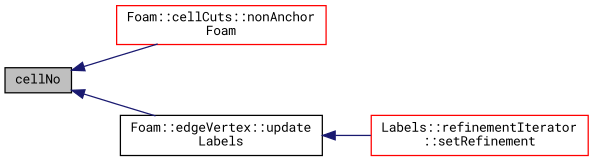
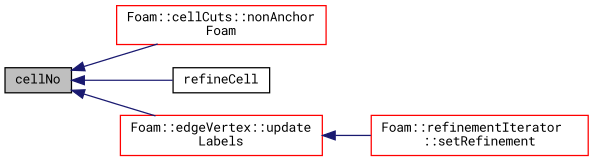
node "refineCell": added
node "Foam::edgeVertex::update Labels": color black -> red
node "Labels::refinementIterator ::setRefinement": label "Labels::refinementIterator ::setRefinement" -> "Foam::refinementIterator ::setRefinement"
